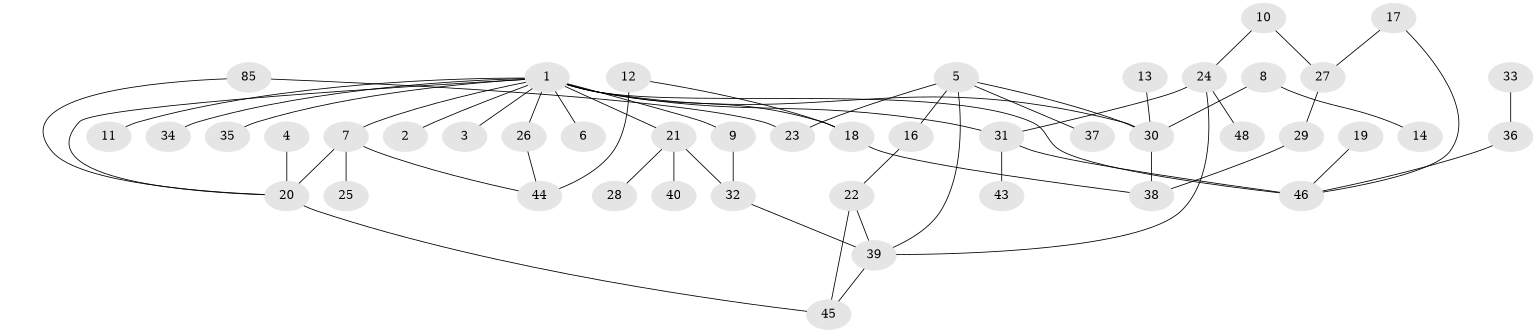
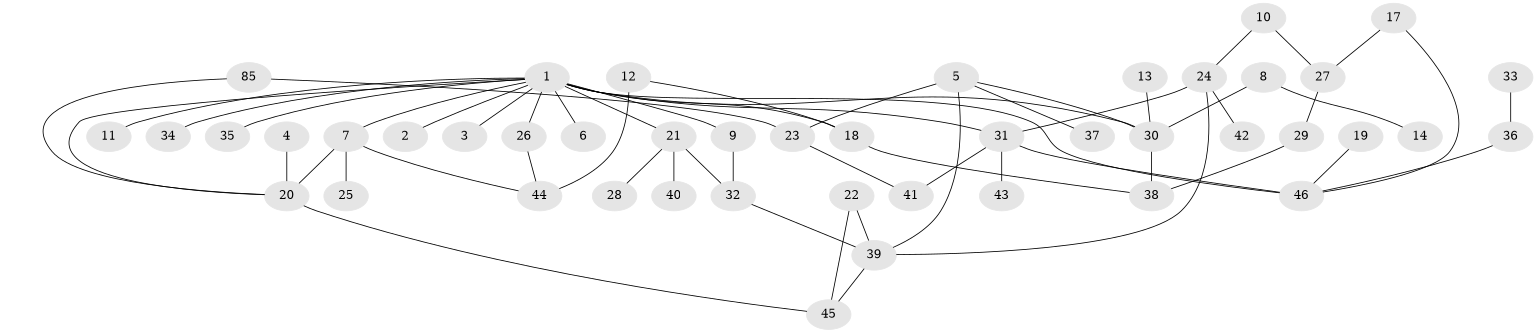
node "16": removed
node "48": label "48" -> "42"
node "41": added
